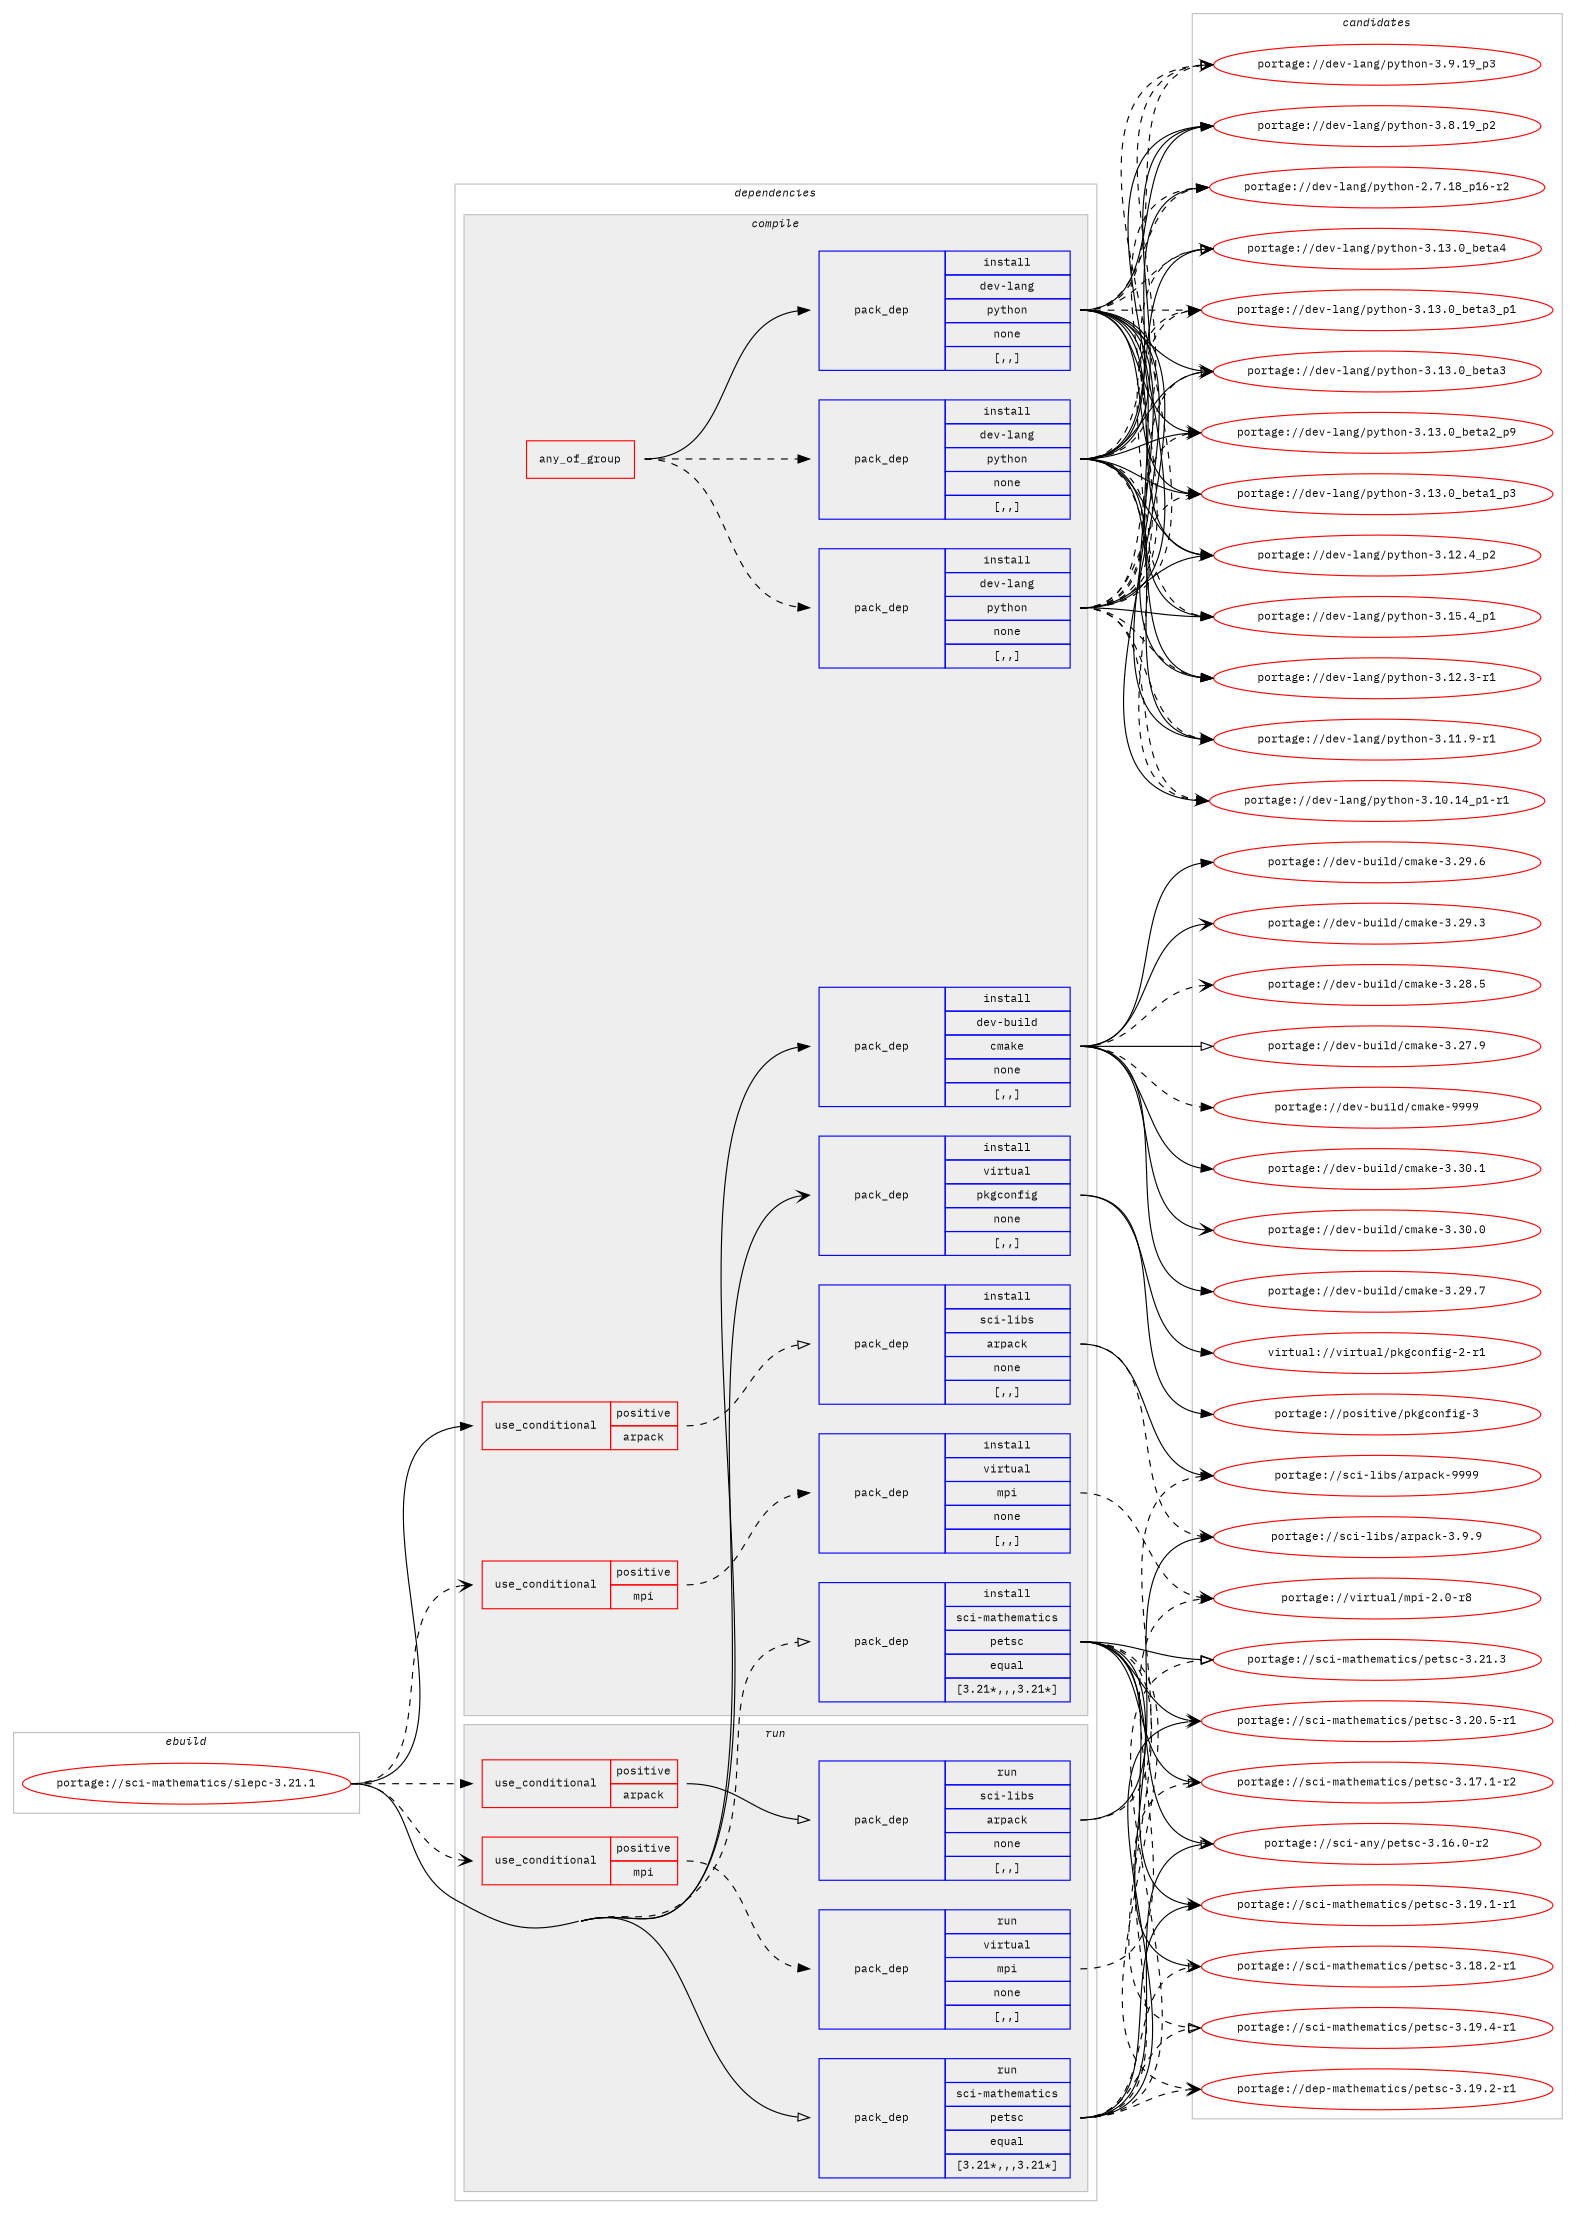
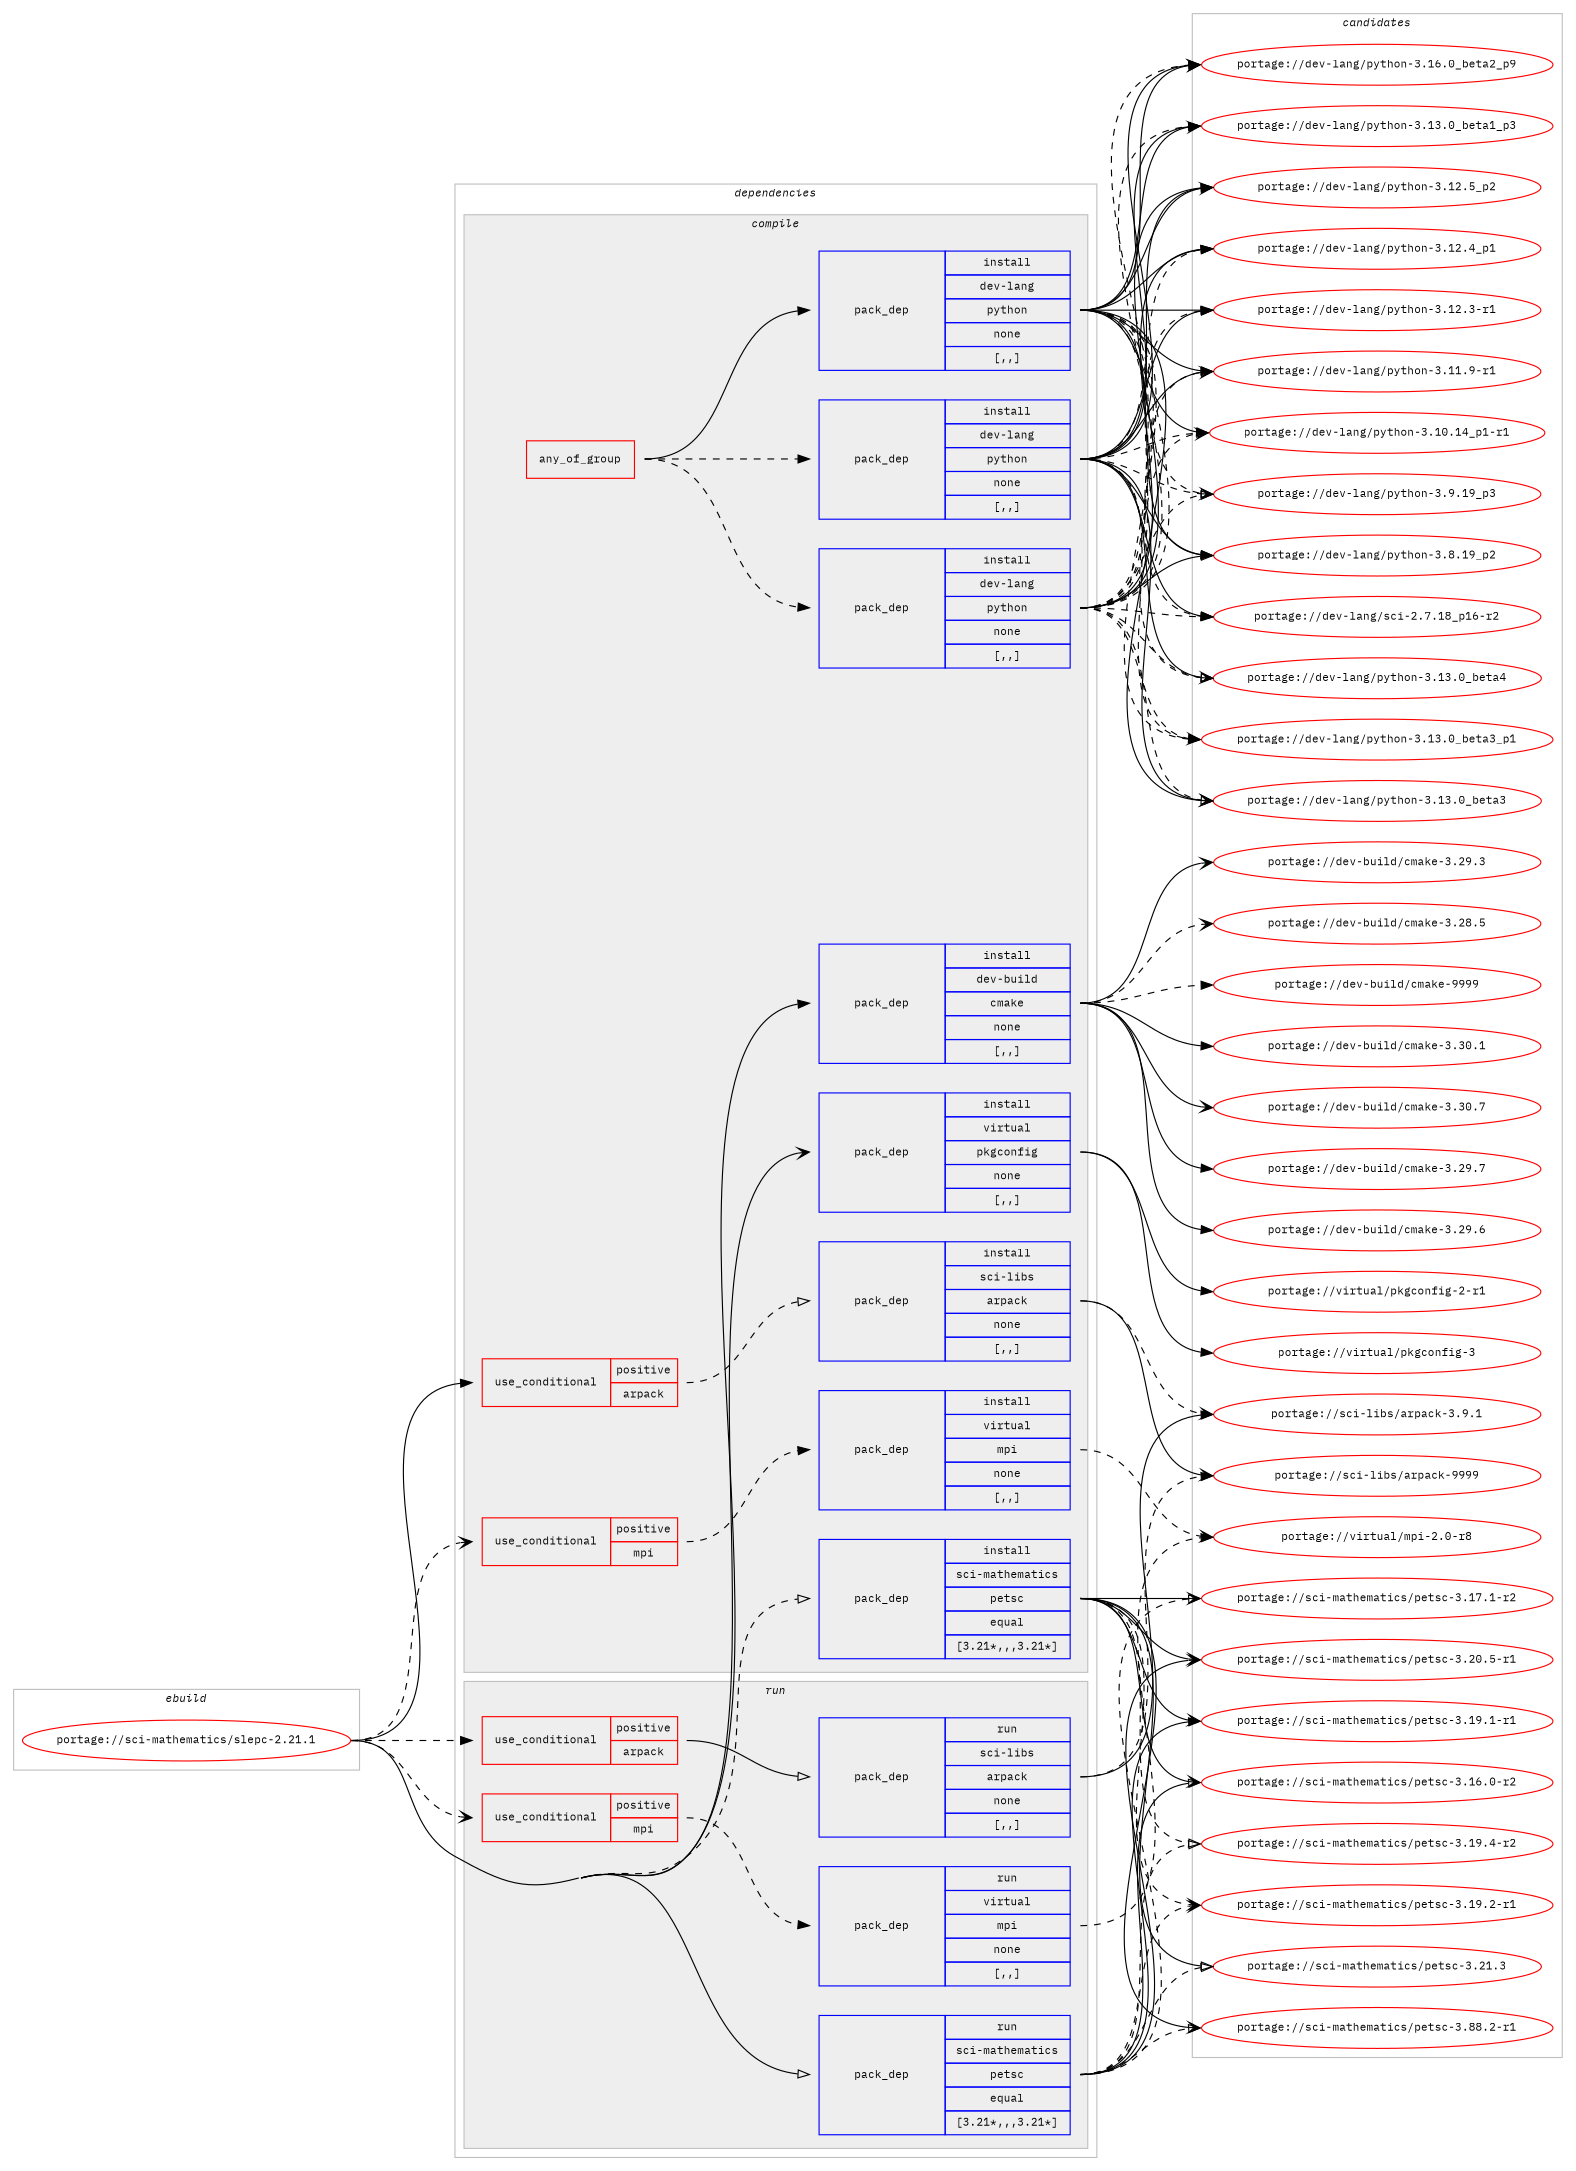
node "portage://dev-lang/python-2.7.18_p16-r2": label "portage://dev-lang/python-2.7.18_p16-r2" -> "portage://dev-lang/sci-2.7.18_p16-r2"
node "portage://dev-lang/python-3.13.0_beta2_p9": label "portage://dev-lang/python-3.13.0_beta2_p9" -> "portage://dev-lang/python-3.16.0_beta2_p9"
node "portage://dev-lang/python-3.12.4_p2": label "portage://dev-lang/python-3.12.4_p2" -> "portage://dev-lang/python-3.12.5_p2"
node "portage://dev-lang/python-3.15.4_p1": label "portage://dev-lang/python-3.15.4_p1" -> "portage://dev-lang/python-3.12.4_p1"
node "portage://dev-build/cmake-3.27.9": removed
node "portage://dev-build/cmake-3.30.0": label "portage://dev-build/cmake-3.30.0" -> "portage://dev-build/cmake-3.30.7"
node "virtual://virtual/pkgconfig-2-r1": label "virtual://virtual/pkgconfig-2-r1" -> "portage://virtual/pkgconfig-2-r1"
node "portage://positive/pkgconfig-3": label "portage://positive/pkgconfig-3" -> "portage://virtual/pkgconfig-3"
node "portage://sci-libs/arpack-3.9.9": label "portage://sci-libs/arpack-3.9.9" -> "portage://sci-libs/arpack-3.9.1"
node "portage://sci-mathematics/slepc-3.21.1": label "portage://sci-mathematics/slepc-3.21.1" -> "portage://sci-mathematics/slepc-2.21.1"
node "portage://sci-any/petsc-3.16.0-r2": label "portage://sci-any/petsc-3.16.0-r2" -> "portage://sci-mathematics/petsc-3.16.0-r2"
node "portage://sci-mathematics/petsc-3.18.2-r1": label "portage://sci-mathematics/petsc-3.18.2-r1" -> "portage://sci-mathematics/petsc-3.88.2-r1"
node "portage://sci-mathematics/petsc-3.19.4-r1": label "portage://sci-mathematics/petsc-3.19.4-r1" -> "portage://sci-mathematics/petsc-3.19.4-r2"
node "portage://dep-mathematics/petsc-3.19.2-r1": label "portage://dep-mathematics/petsc-3.19.2-r1" -> "portage://sci-mathematics/petsc-3.19.2-r1"
